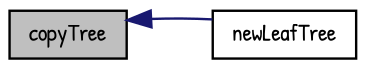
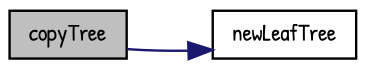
edge "newLeafTree" -> "copyTree": reversed
